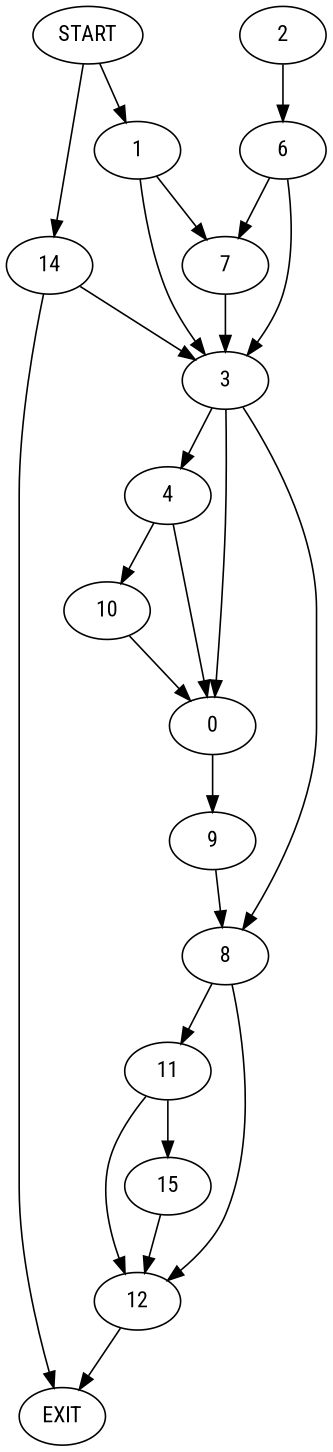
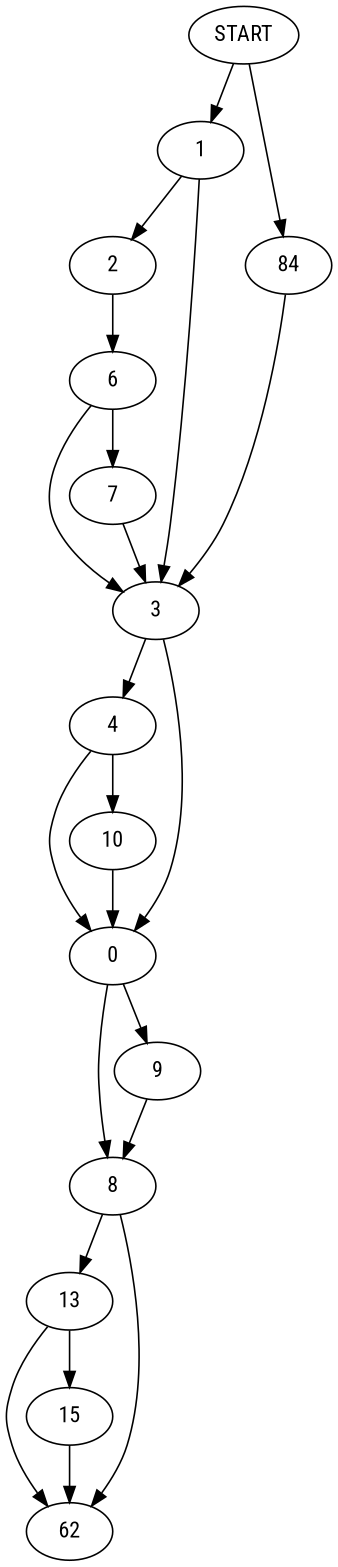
edge "1" -> "7": now "1" -> "2"
node "14": label "14" -> "84"
edge "3" -> "8": now "0" -> "8"
node "11": label "11" -> "13"
node "12": label "12" -> "62"
node "EXIT": removed
